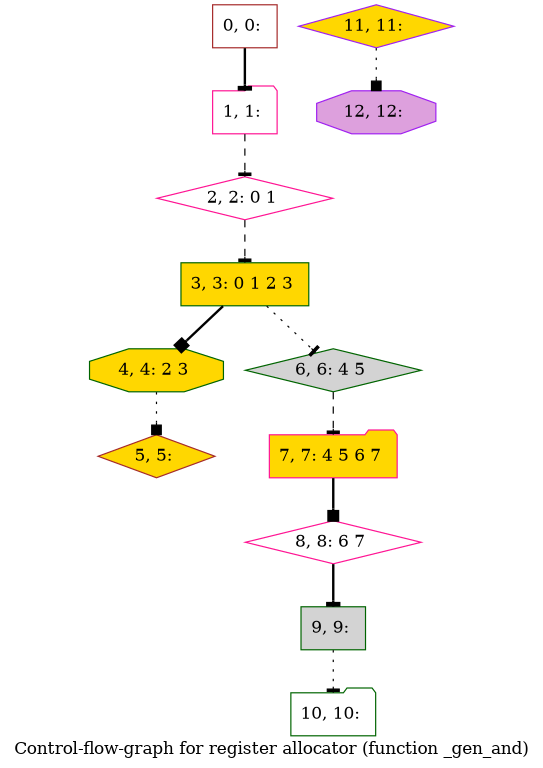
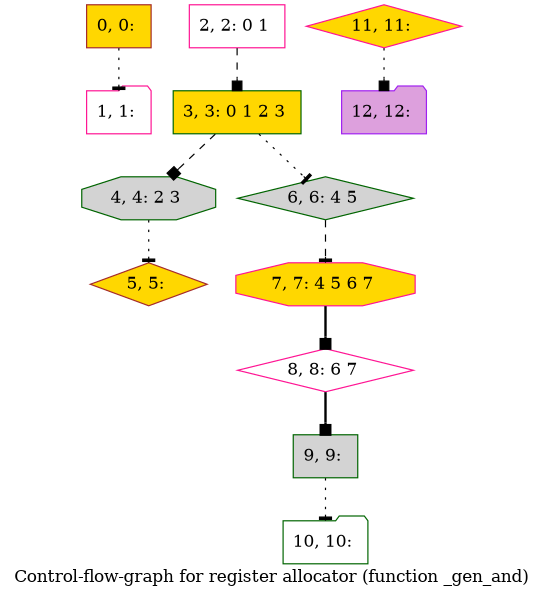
node "0, 0:": fillcolor white -> gold
node "11, 11:": color purple -> deeppink
edge "0, 0:" -> "1, 1:": style bold -> dotted
node "12, 12:": shape octagon -> folder
edge "1, 1:" -> "2, 2: 0 1": removed
node "2, 2: 0 1": shape diamond -> box
edge "2, 2: 0 1" -> "3, 3: 0 1 2 3": arrowhead tee -> box
edge "3, 3: 0 1 2 3" -> "4, 4: 2 3": style bold -> dashed
node "4, 4: 2 3": fillcolor gold -> lightgrey
edge "4, 4: 2 3" -> "5, 5:": arrowhead box -> tee
node "7, 7: 4 5 6 7": shape folder -> octagon
edge "8, 8: 6 7" -> "9, 9:": arrowhead tee -> box
